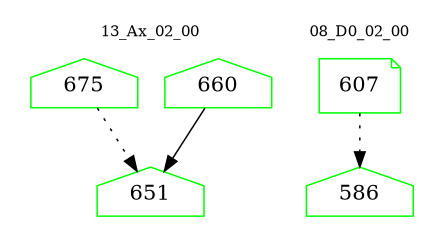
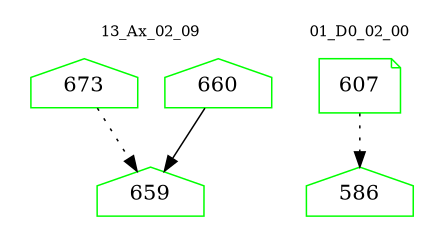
cluster "13_Ax_02_00": label "13_Ax_02_00" -> "13_Ax_02_09"
cluster "08_D0_02_00": label "08_D0_02_00" -> "01_D0_02_00"
node "675": label "675" -> "673"
node "651": label "651" -> "659"
